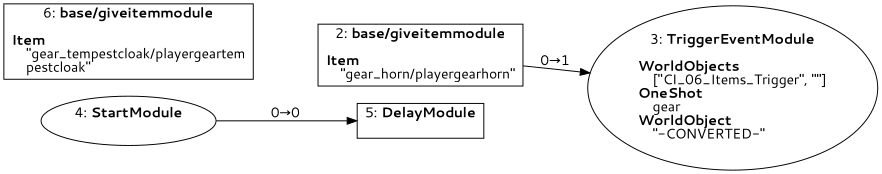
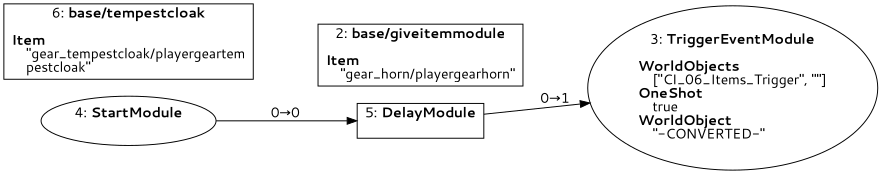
node "6:": text "base/giveitemmodule" -> "base/tempestcloak"
edge "2:" -> "3:": now "5:" -> "3:"
node "3:": text "gear" -> "true"
